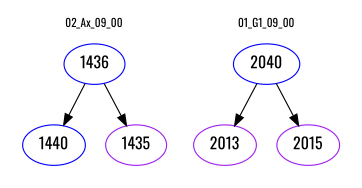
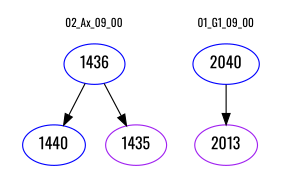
node "2015": removed
